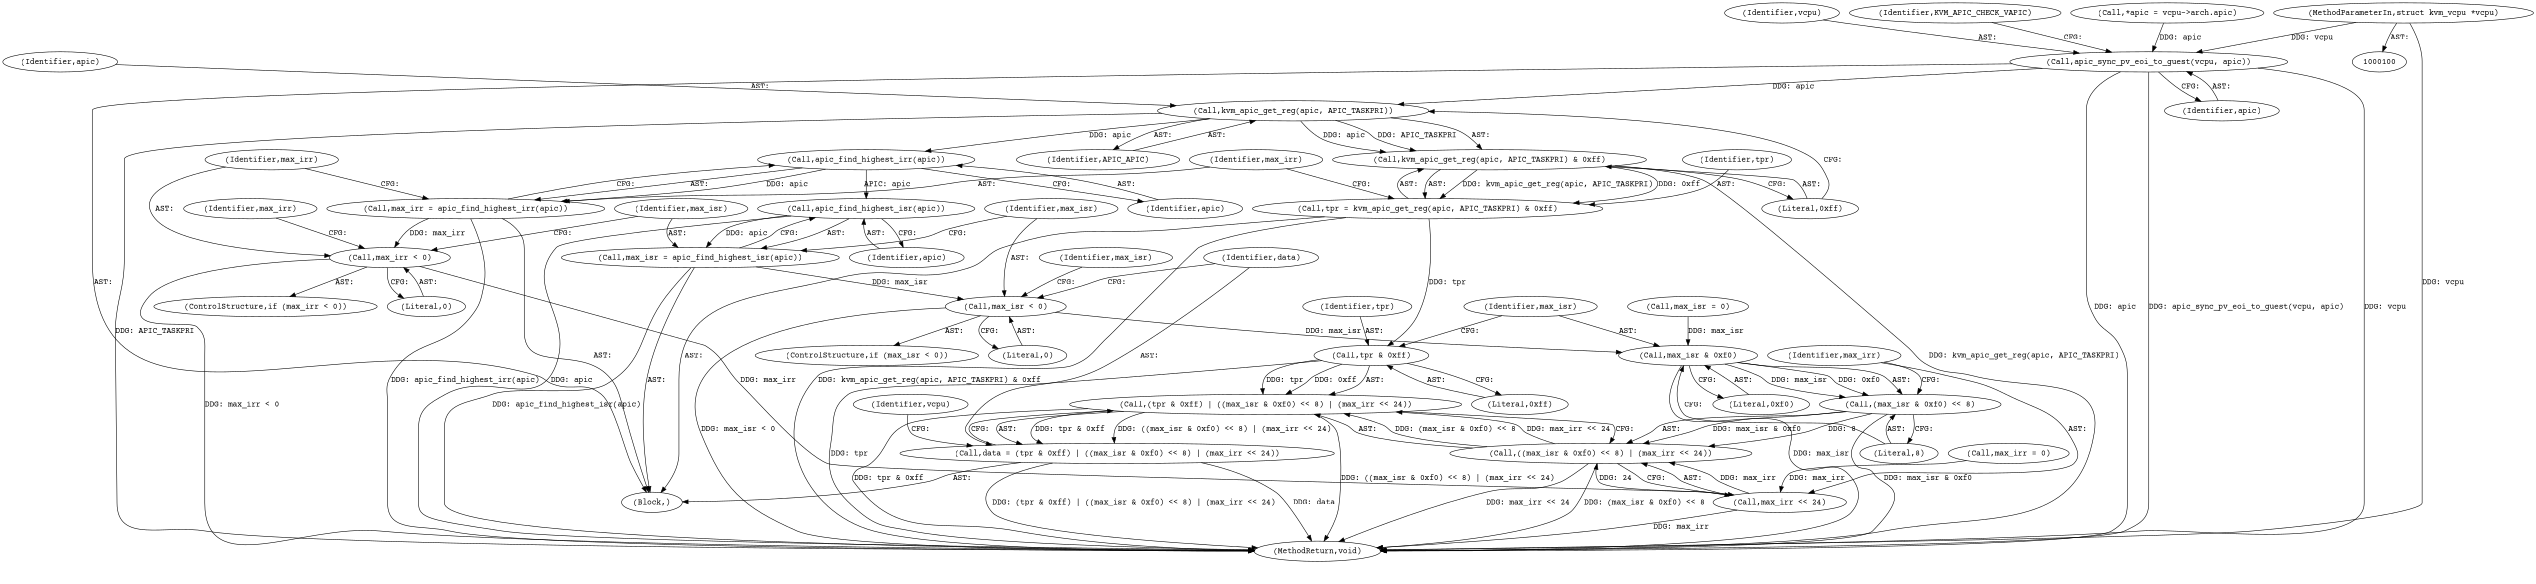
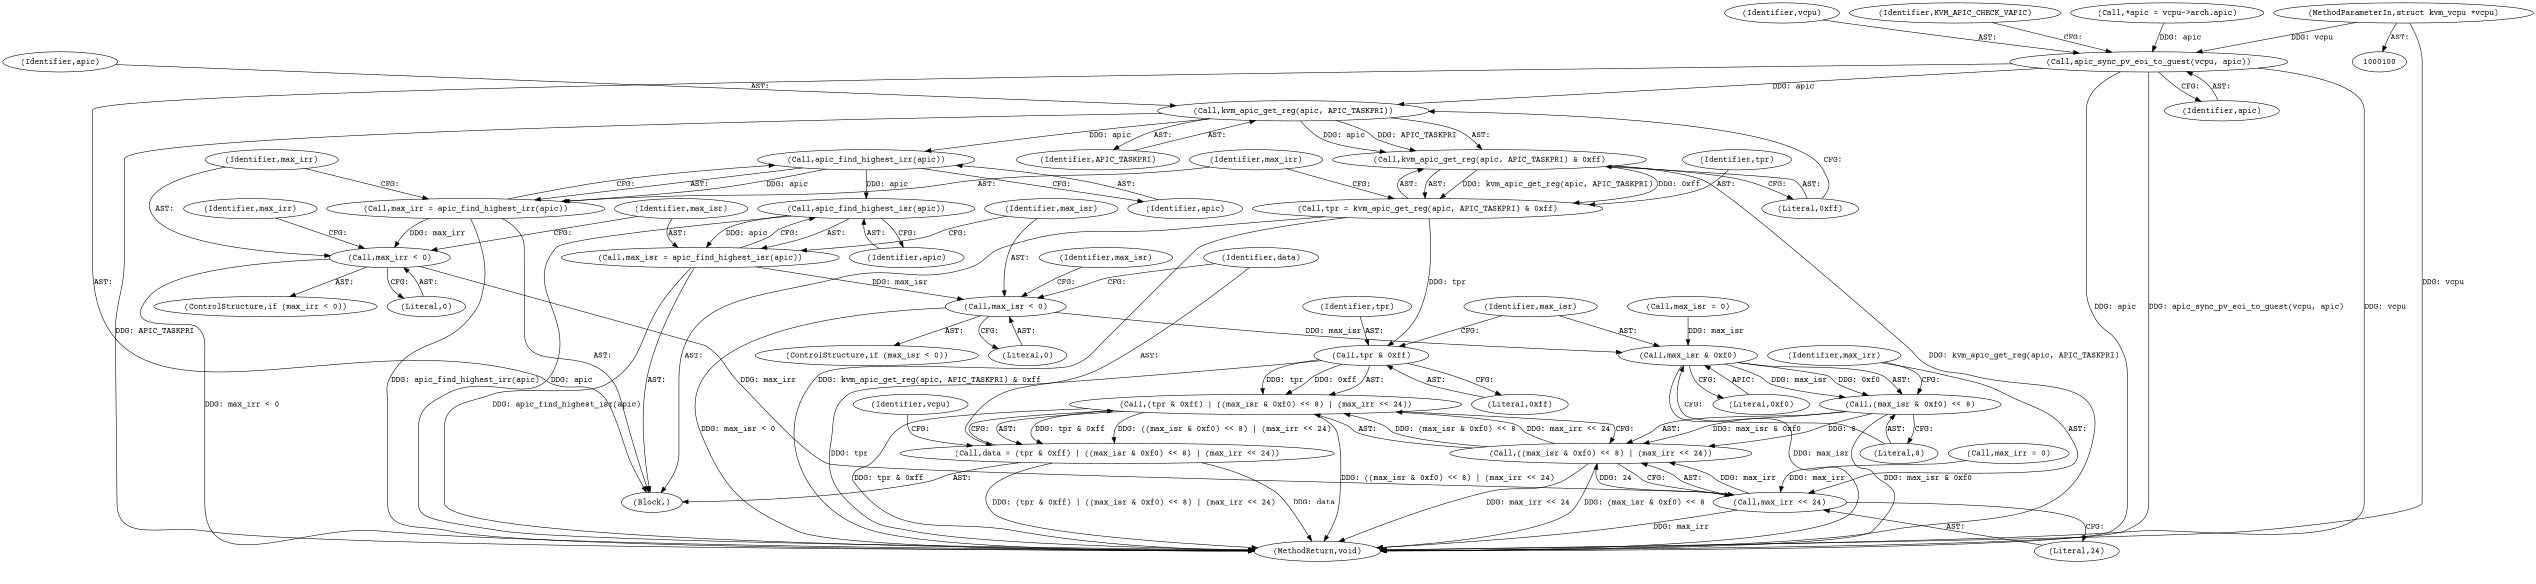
node "(Identifier,APIC_APIC)": label "(Identifier,APIC_APIC)" -> "(Identifier,APIC_TASKPRI)"
edge "(Call,apic_find_highest_irr(apic))" -> "(Call,apic_find_highest_isr(apic))": label "APIC: apic" -> "DDG: apic"
edge "(Literal,0xf0)" -> "(Call,max_isr & 0xf0)": label "AST: " -> "APIC: "
node "(Literal,24)": added
